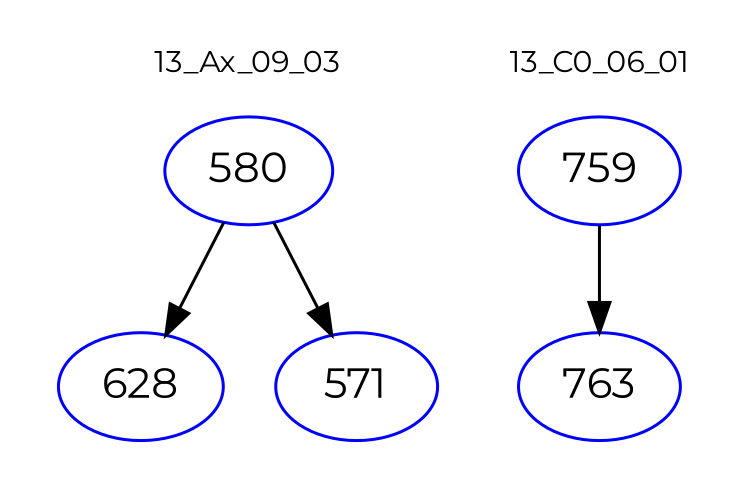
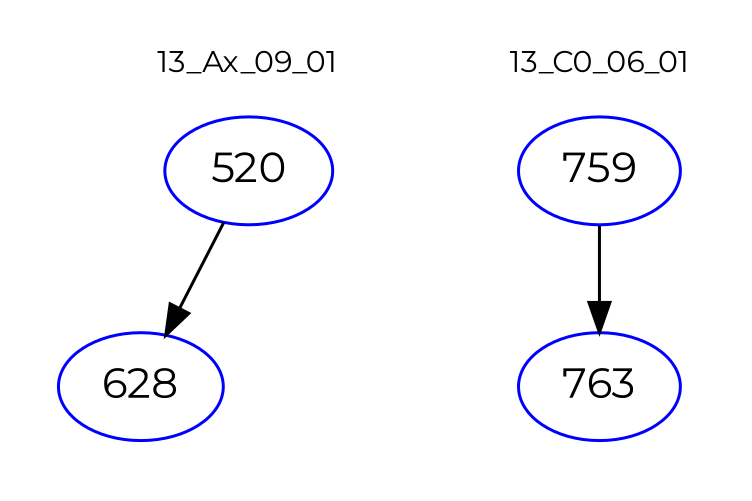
cluster "13_Ax_09_03": label "13_Ax_09_03" -> "13_Ax_09_01"
node "580": label "580" -> "520"
node "571": removed
